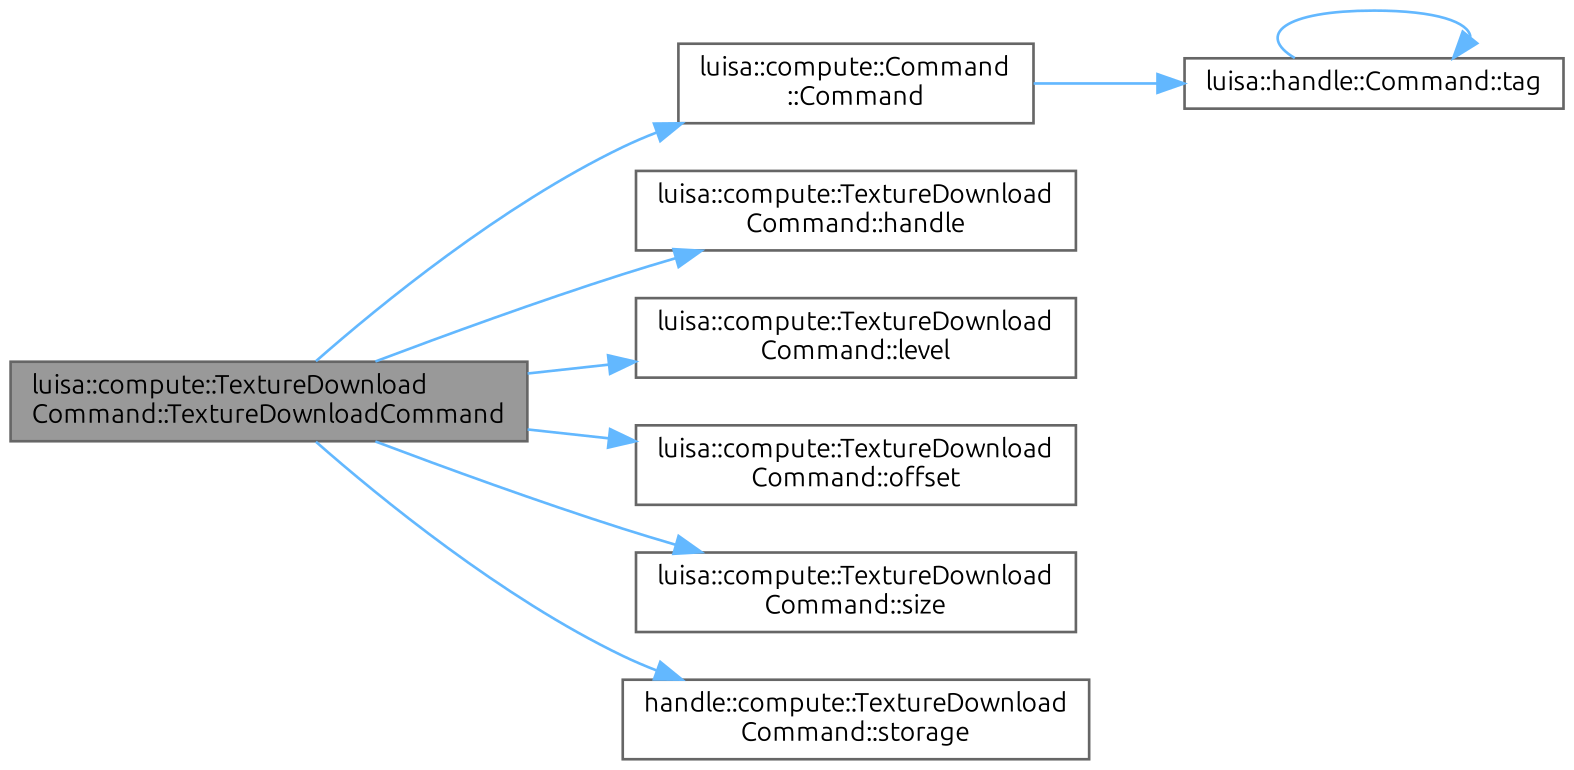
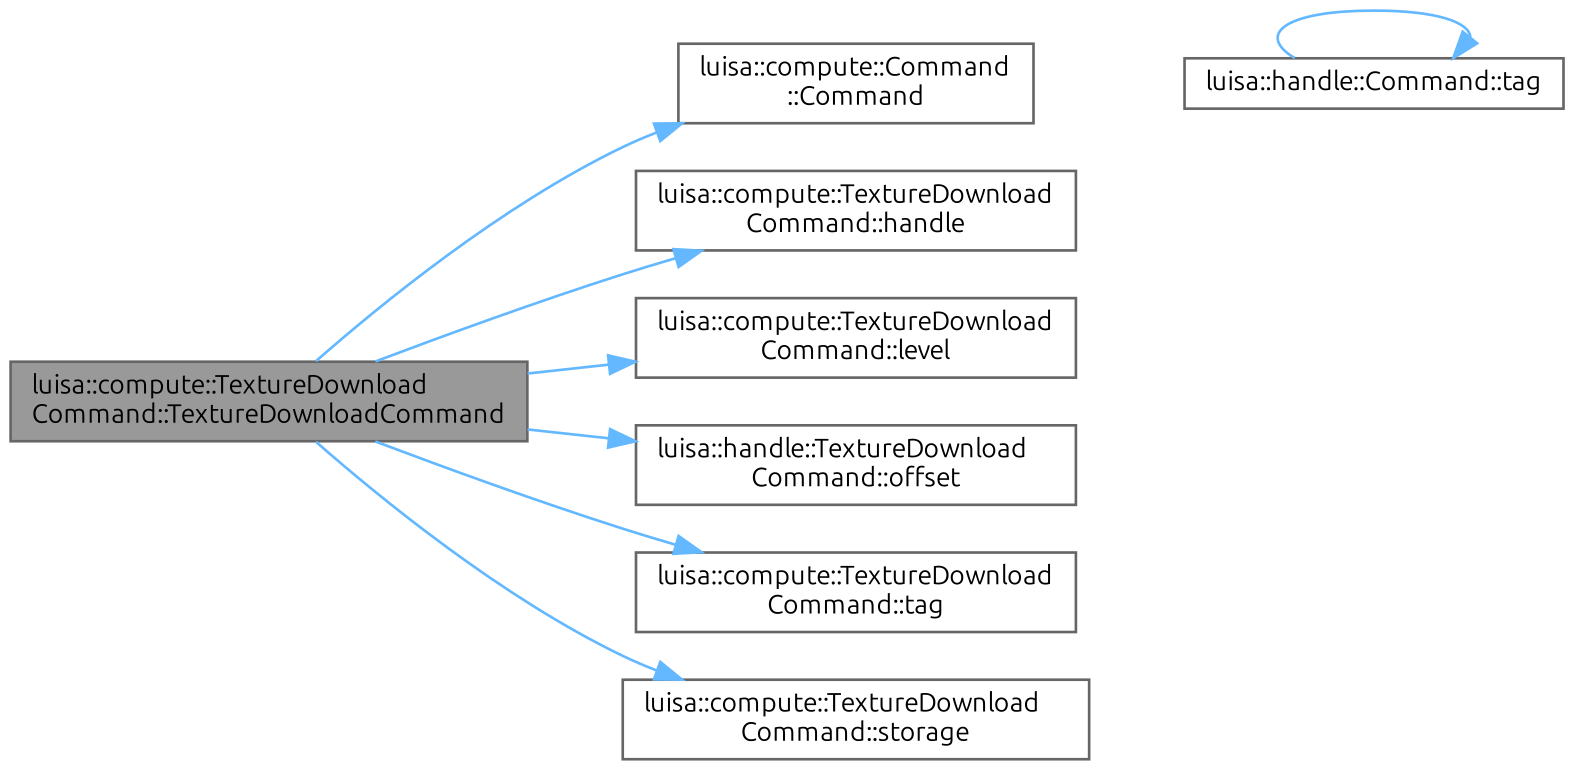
edge "luisa::compute::Command ::Command" -> "luisa::handle::Command::tag": removed
node "luisa::compute::TextureDownload Command::offset": label "luisa::compute::TextureDownload Command::offset" -> "luisa::handle::TextureDownload Command::offset"
node "luisa::compute::TextureDownload Command::size": label "luisa::compute::TextureDownload Command::size" -> "luisa::compute::TextureDownload Command::tag"
node "handle::compute::TextureDownload Command::storage": label "handle::compute::TextureDownload Command::storage" -> "luisa::compute::TextureDownload Command::storage"
